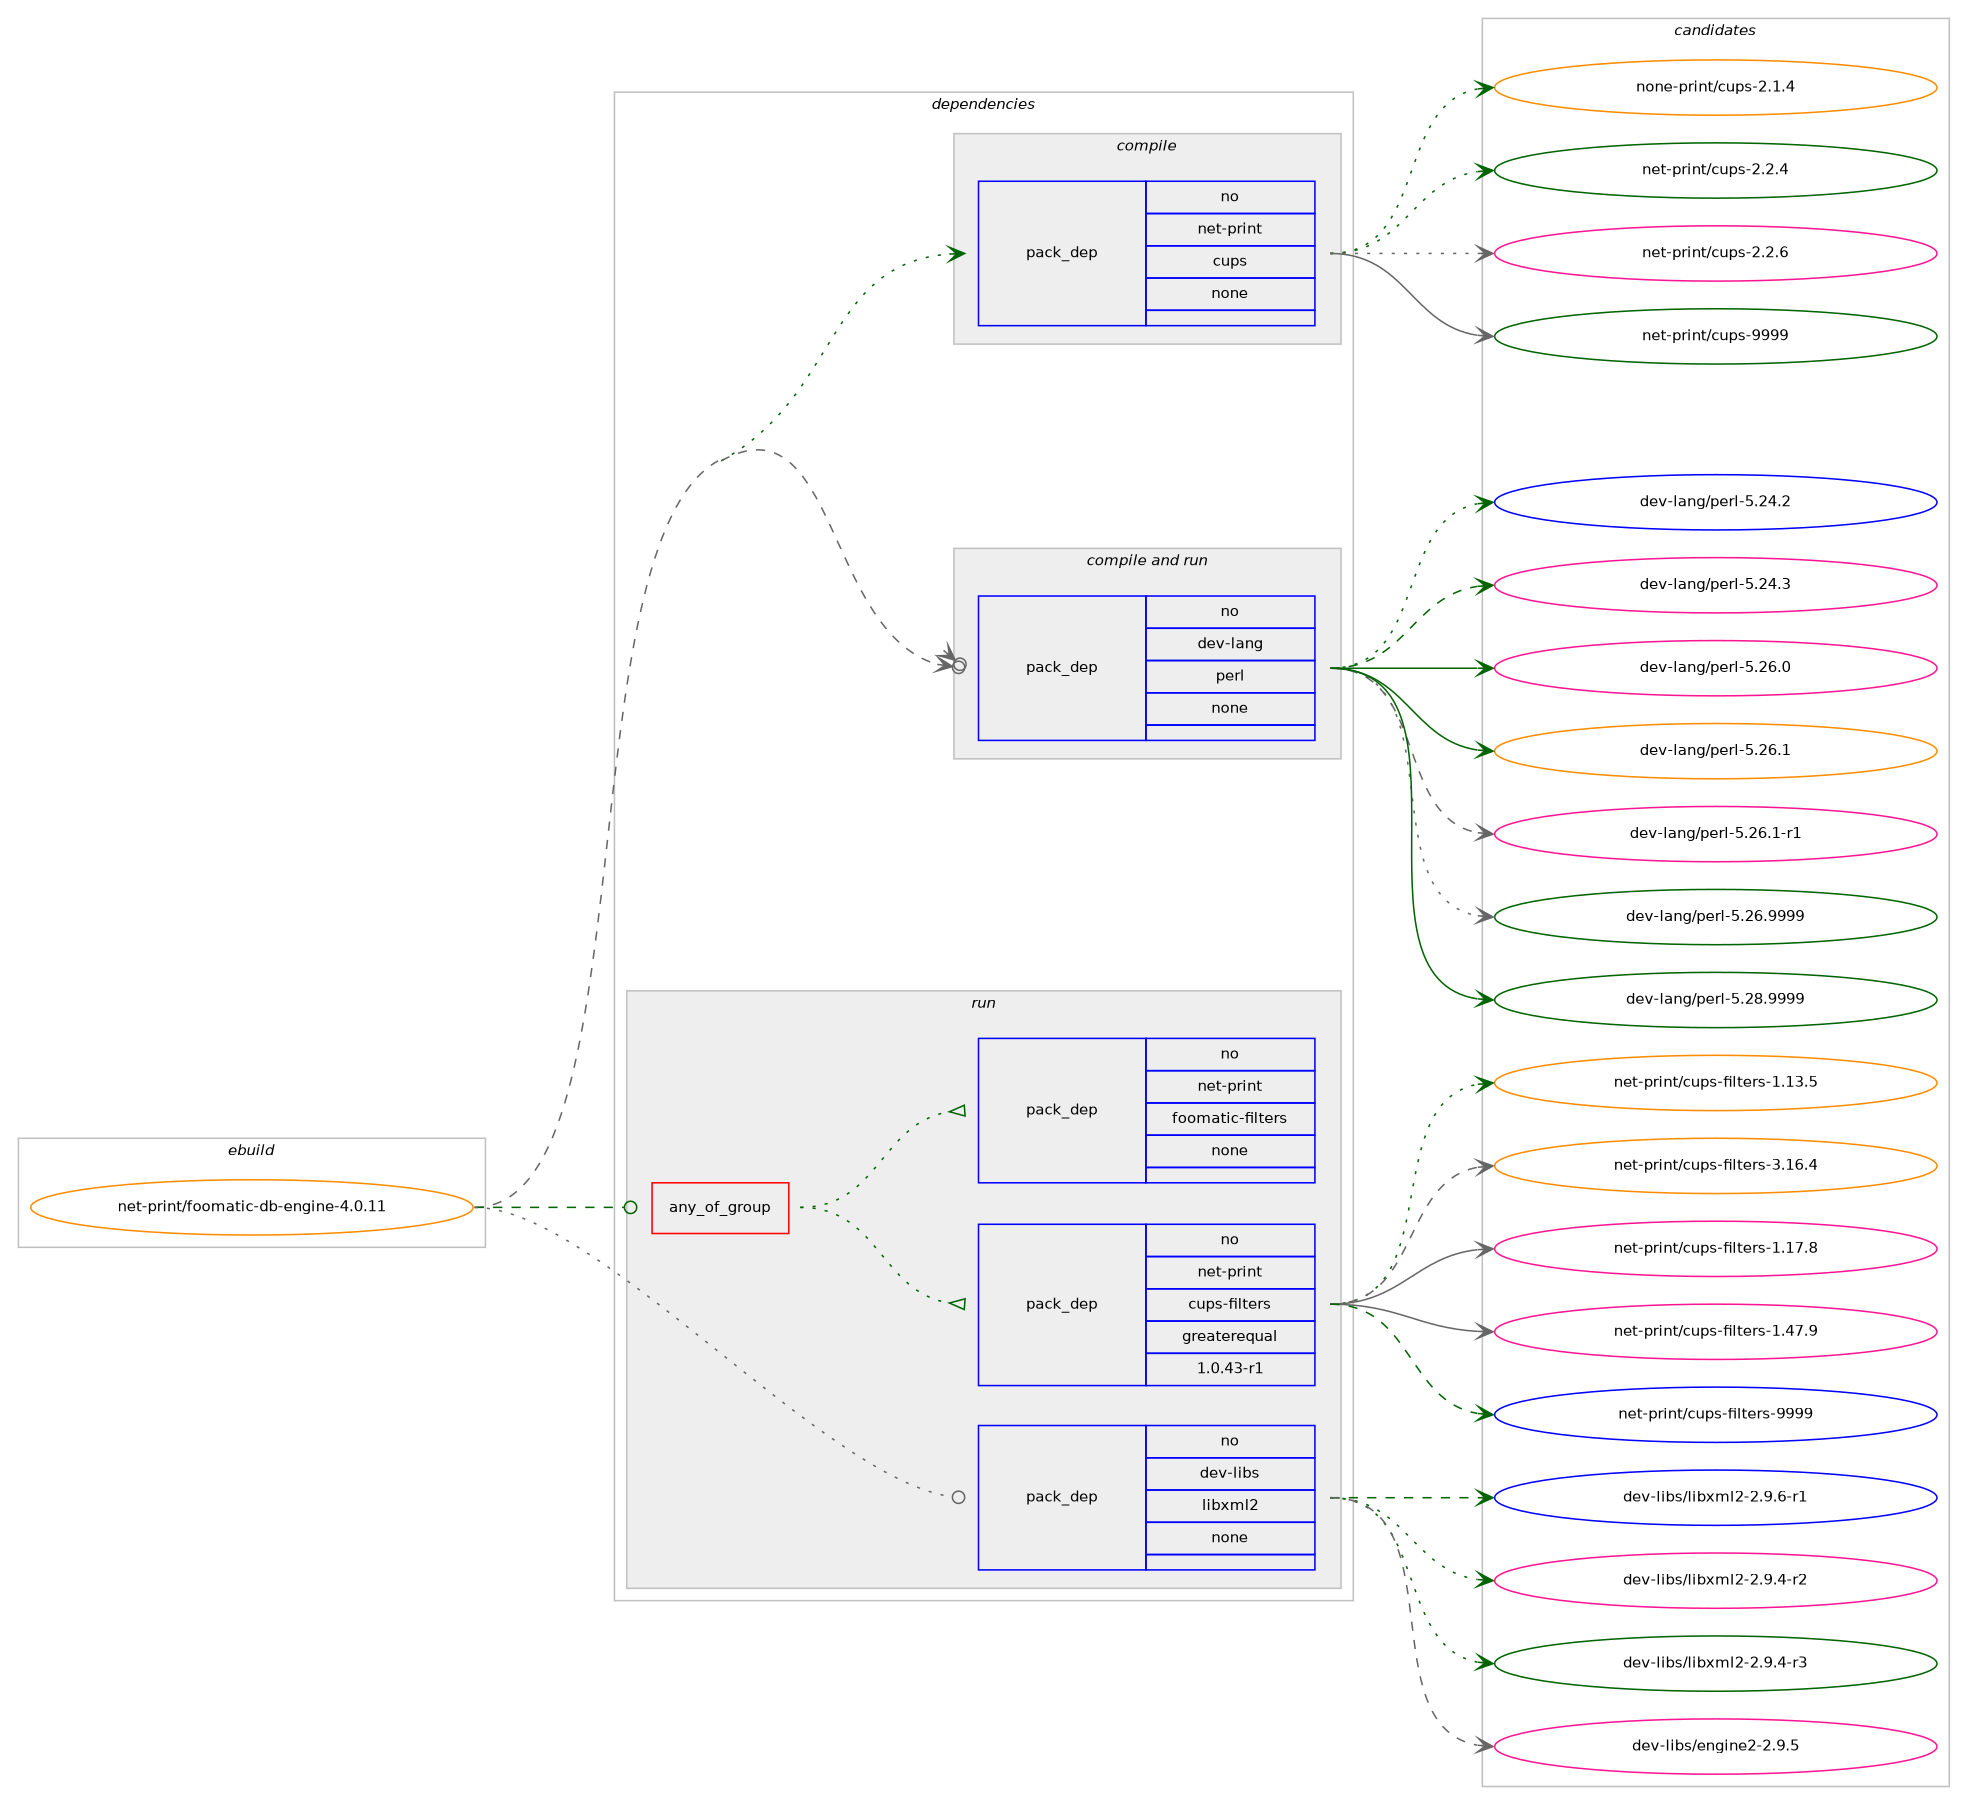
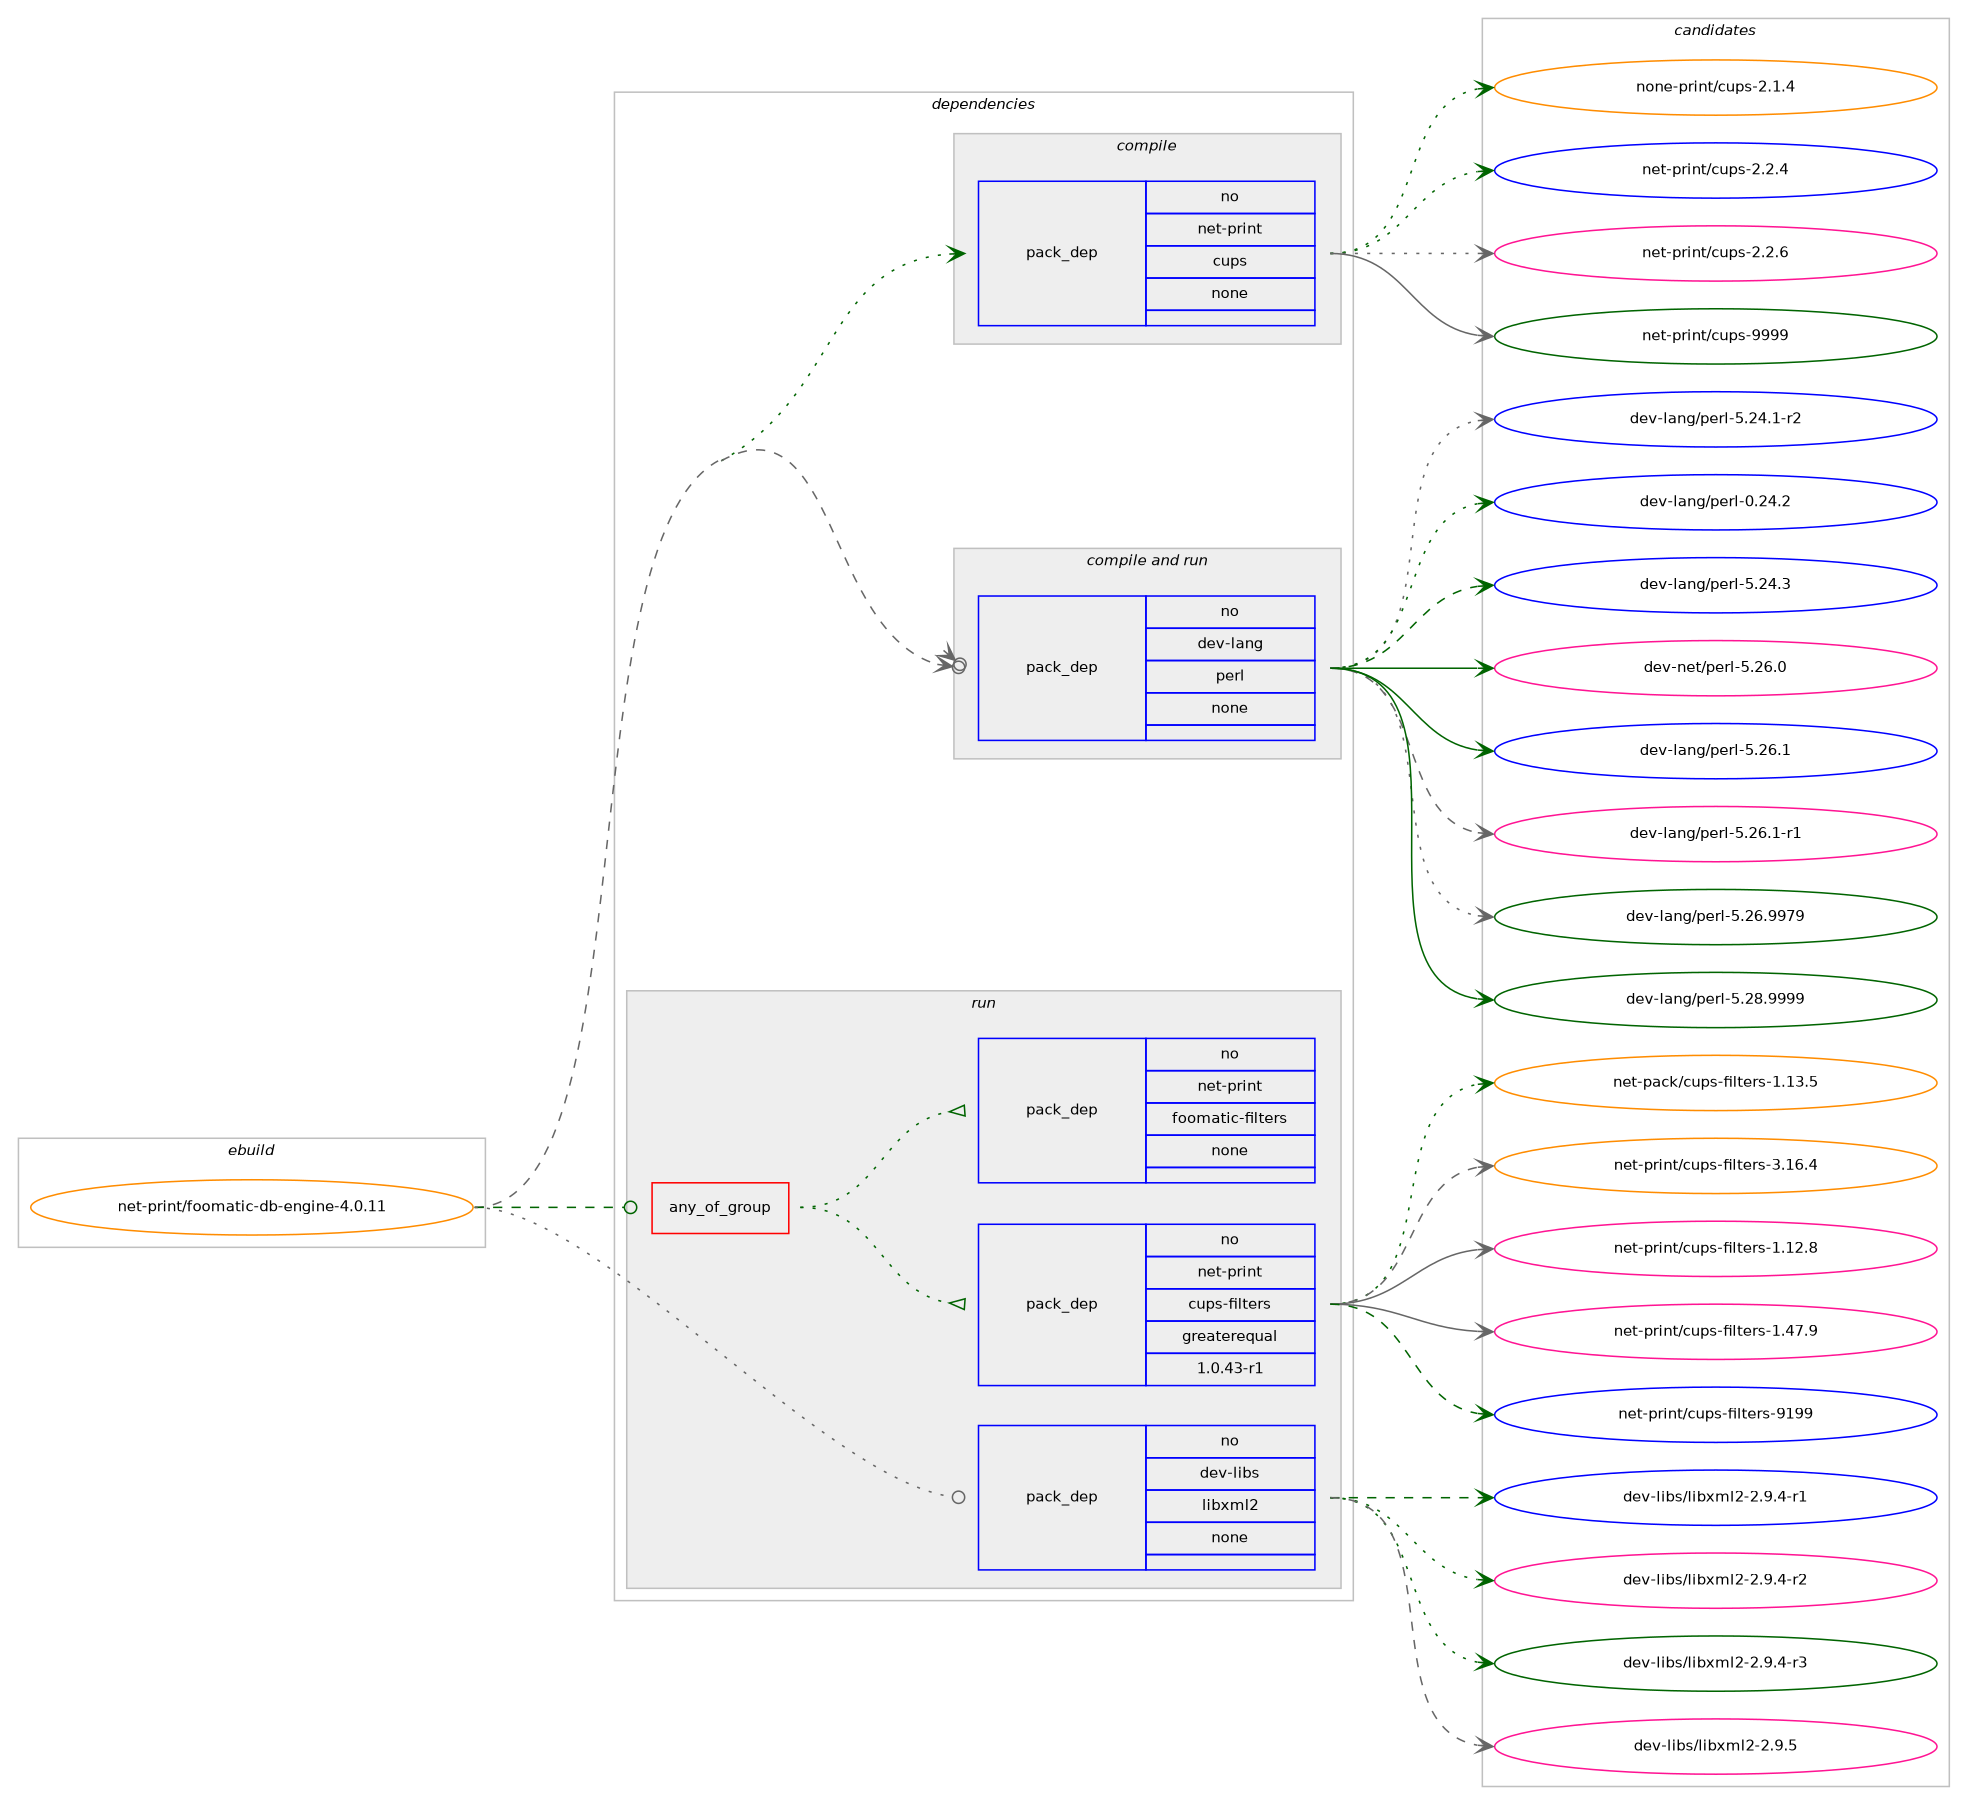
node "net-print/cups-2.2.4": color darkgreen -> blue
node "dev-lang/perl-5.24.1-r2": added
node "dev-lang/perl-5.24.2": label "dev-lang/perl-5.24.2" -> "dev-lang/perl-0.24.2"
node "dev-lang/perl-5.24.3": color deeppink -> blue
node "dev-lang/perl-5.26.0": label "dev-lang/perl-5.26.0" -> "dev-net/perl-5.26.0"
node "dev-lang/perl-5.26.1": color darkorange -> blue
node "dev-lang/perl-5.26.9999": label "dev-lang/perl-5.26.9999" -> "dev-lang/perl-5.26.9979"
node "net-print/cups-filters-1.13.5": label "net-print/cups-filters-1.13.5" -> "net-pack/cups-filters-1.13.5"
node "net-print/cups-filters-1.17.8": label "net-print/cups-filters-1.17.8" -> "net-print/cups-filters-1.12.8"
node "net-print/cups-filters-9999": label "net-print/cups-filters-9999" -> "net-print/cups-filters-9199"
node "dev-libs/libxml2-2.9.6-r1": label "dev-libs/libxml2-2.9.6-r1" -> "dev-libs/libxml2-2.9.4-r1"
node "dev-libs/engine2-2.9.5": label "dev-libs/engine2-2.9.5" -> "dev-libs/libxml2-2.9.5"
